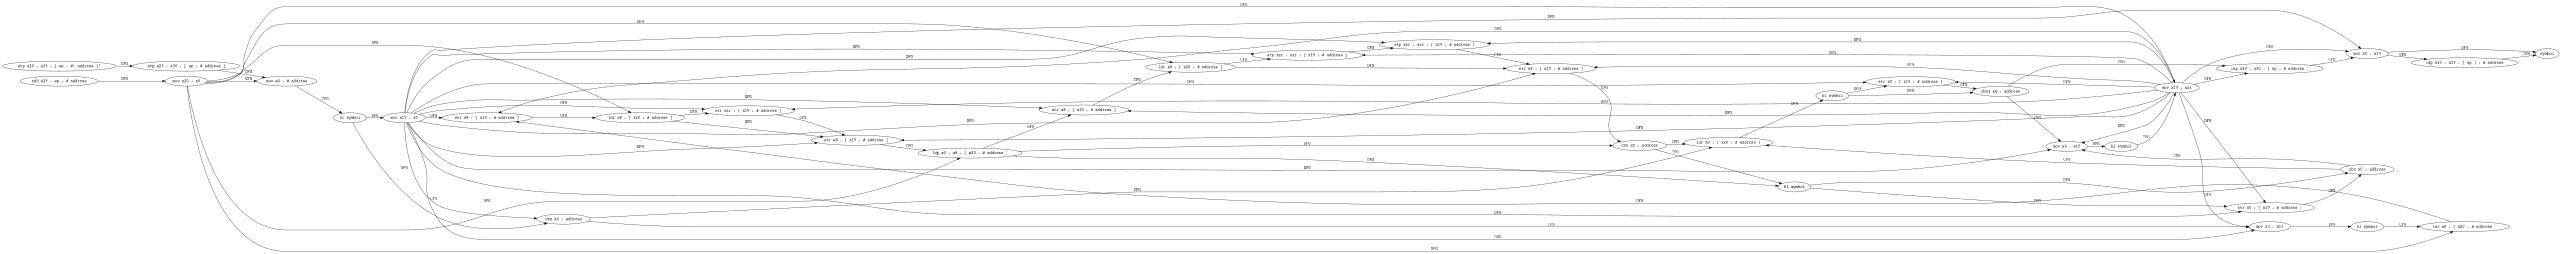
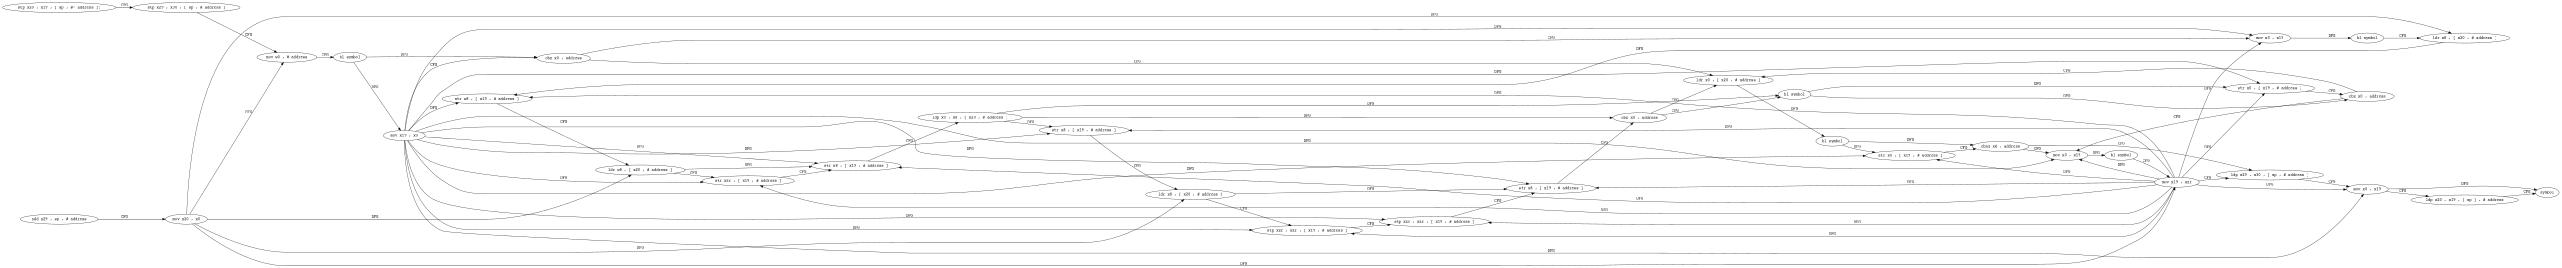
edge "mov x20 , x0" -> "ldp x0 , x8 , [ x20 , # address ]": removed, label "DFG"
